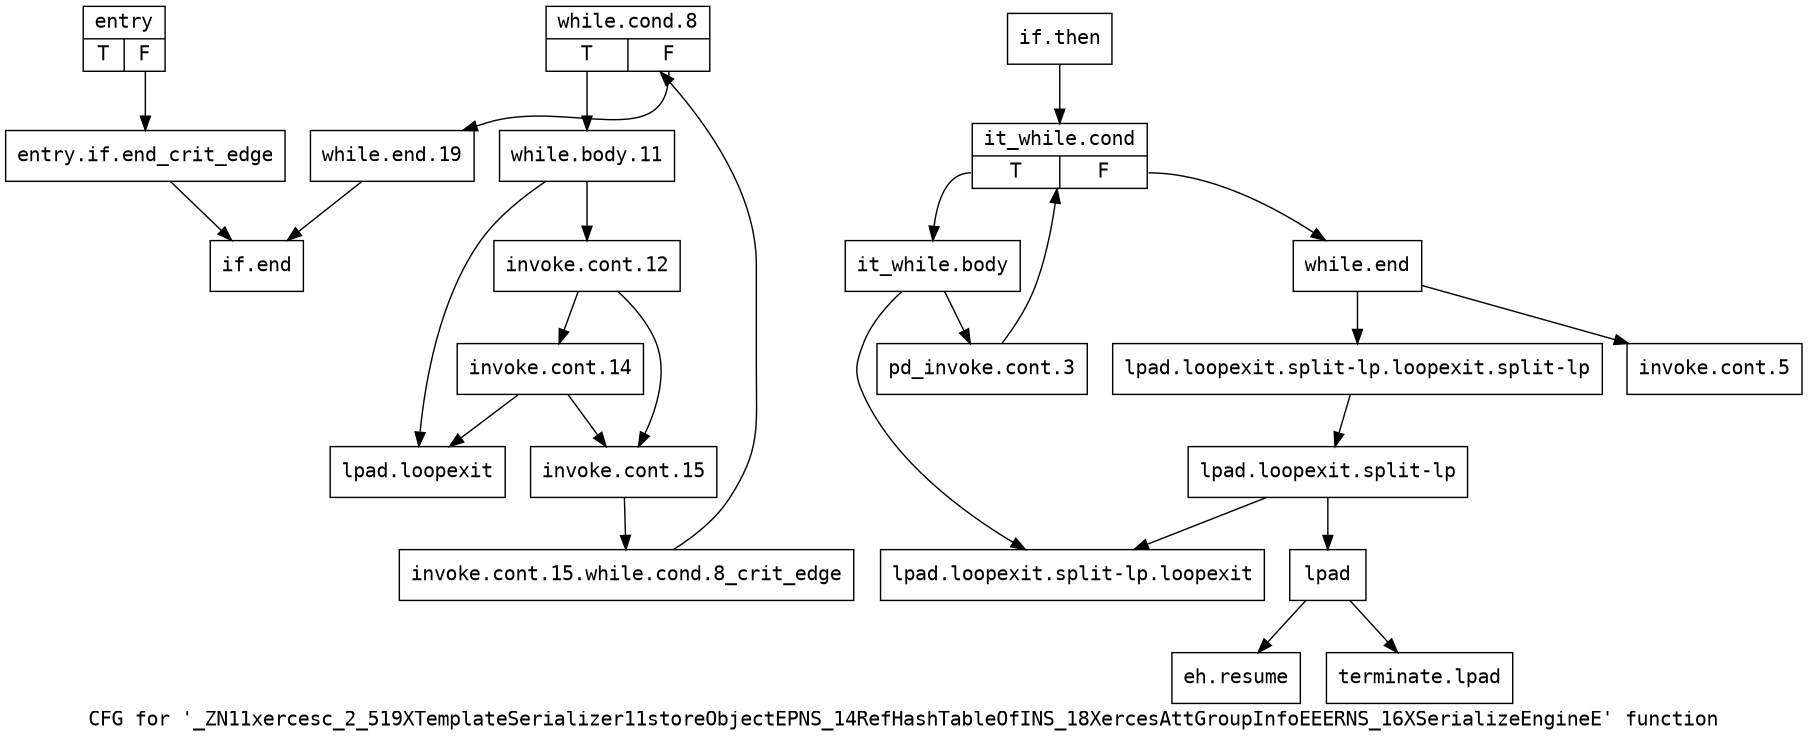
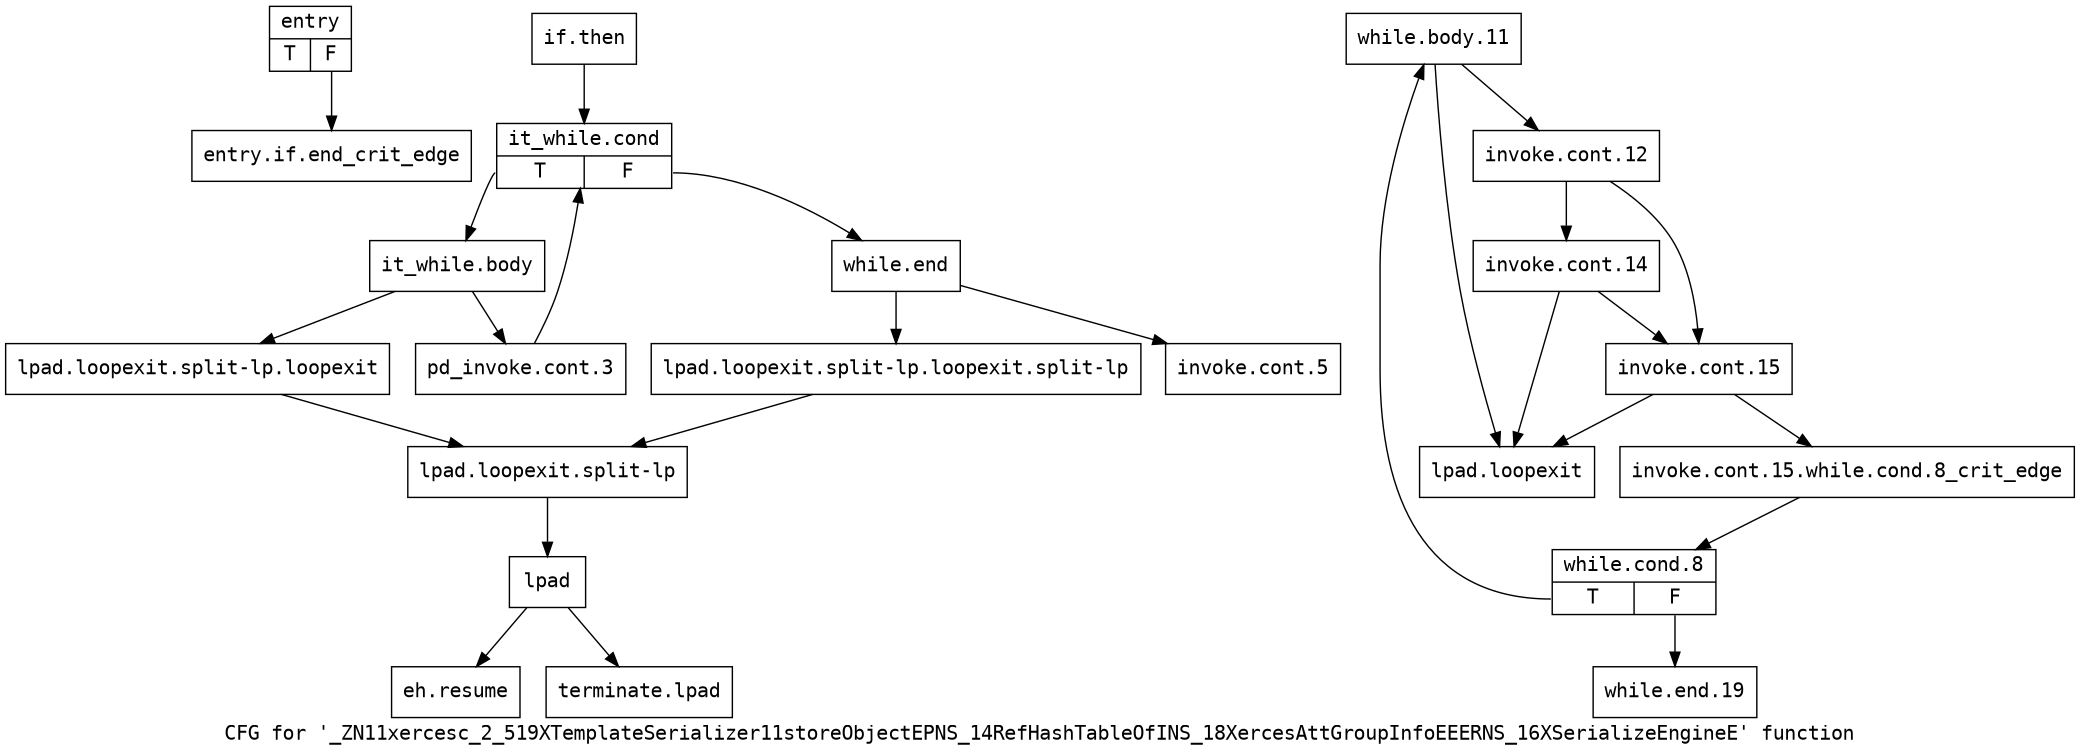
node "if.end": removed
edge "invoke.cont.15" -> "lpad.loopexit": added
edge "lpad.loopexit.split-lp" -> "lpad.loopexit.split-lp.loopexit": reversed
